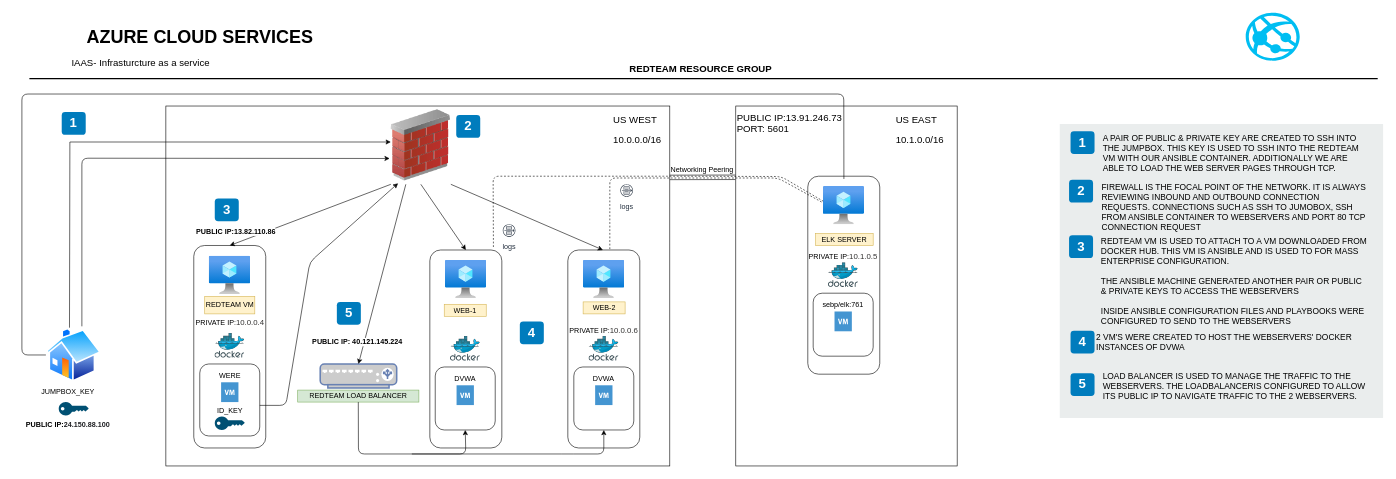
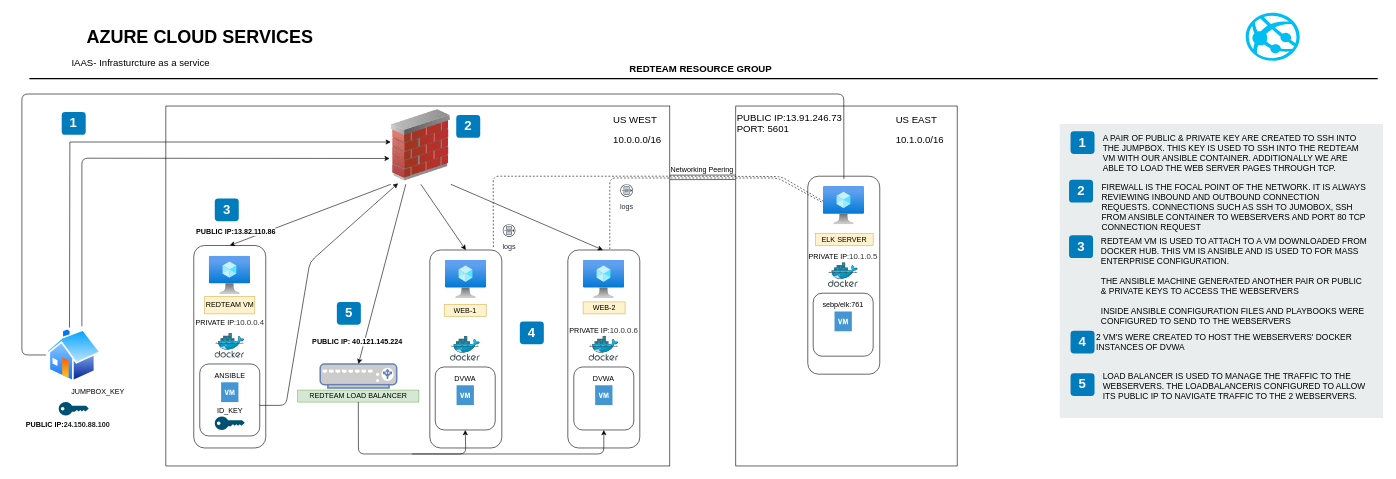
node "WERE": label "WERE" -> "ANSIBLE"
node "JUMPBOX_KEY": moved (68, 392) -> (98, 392)
